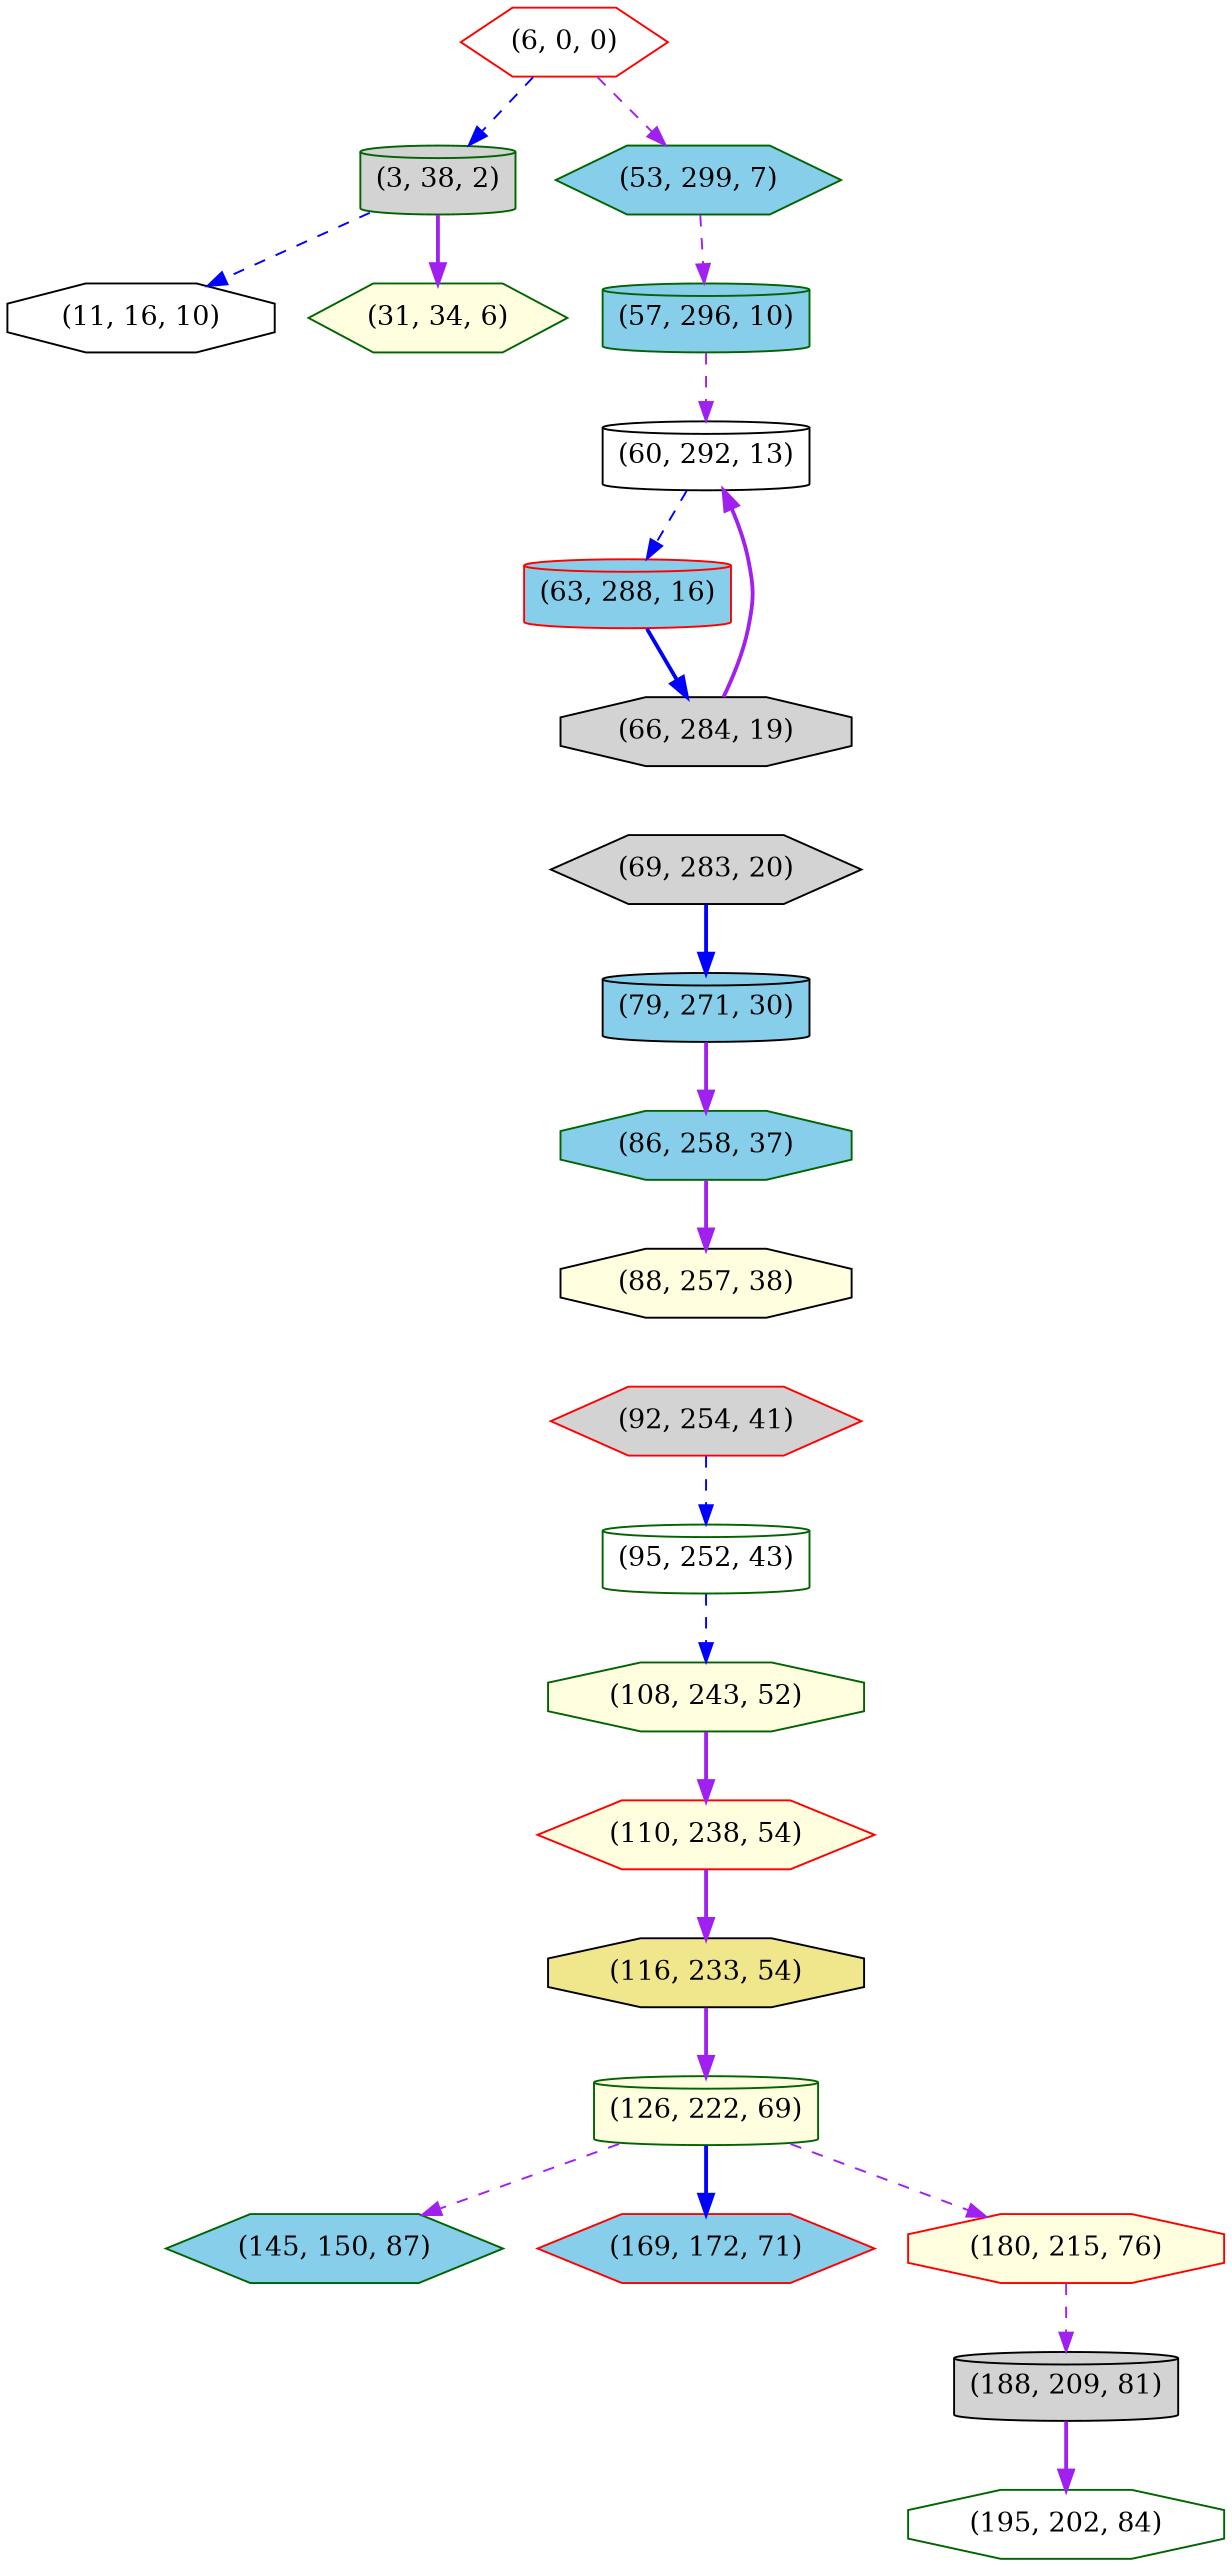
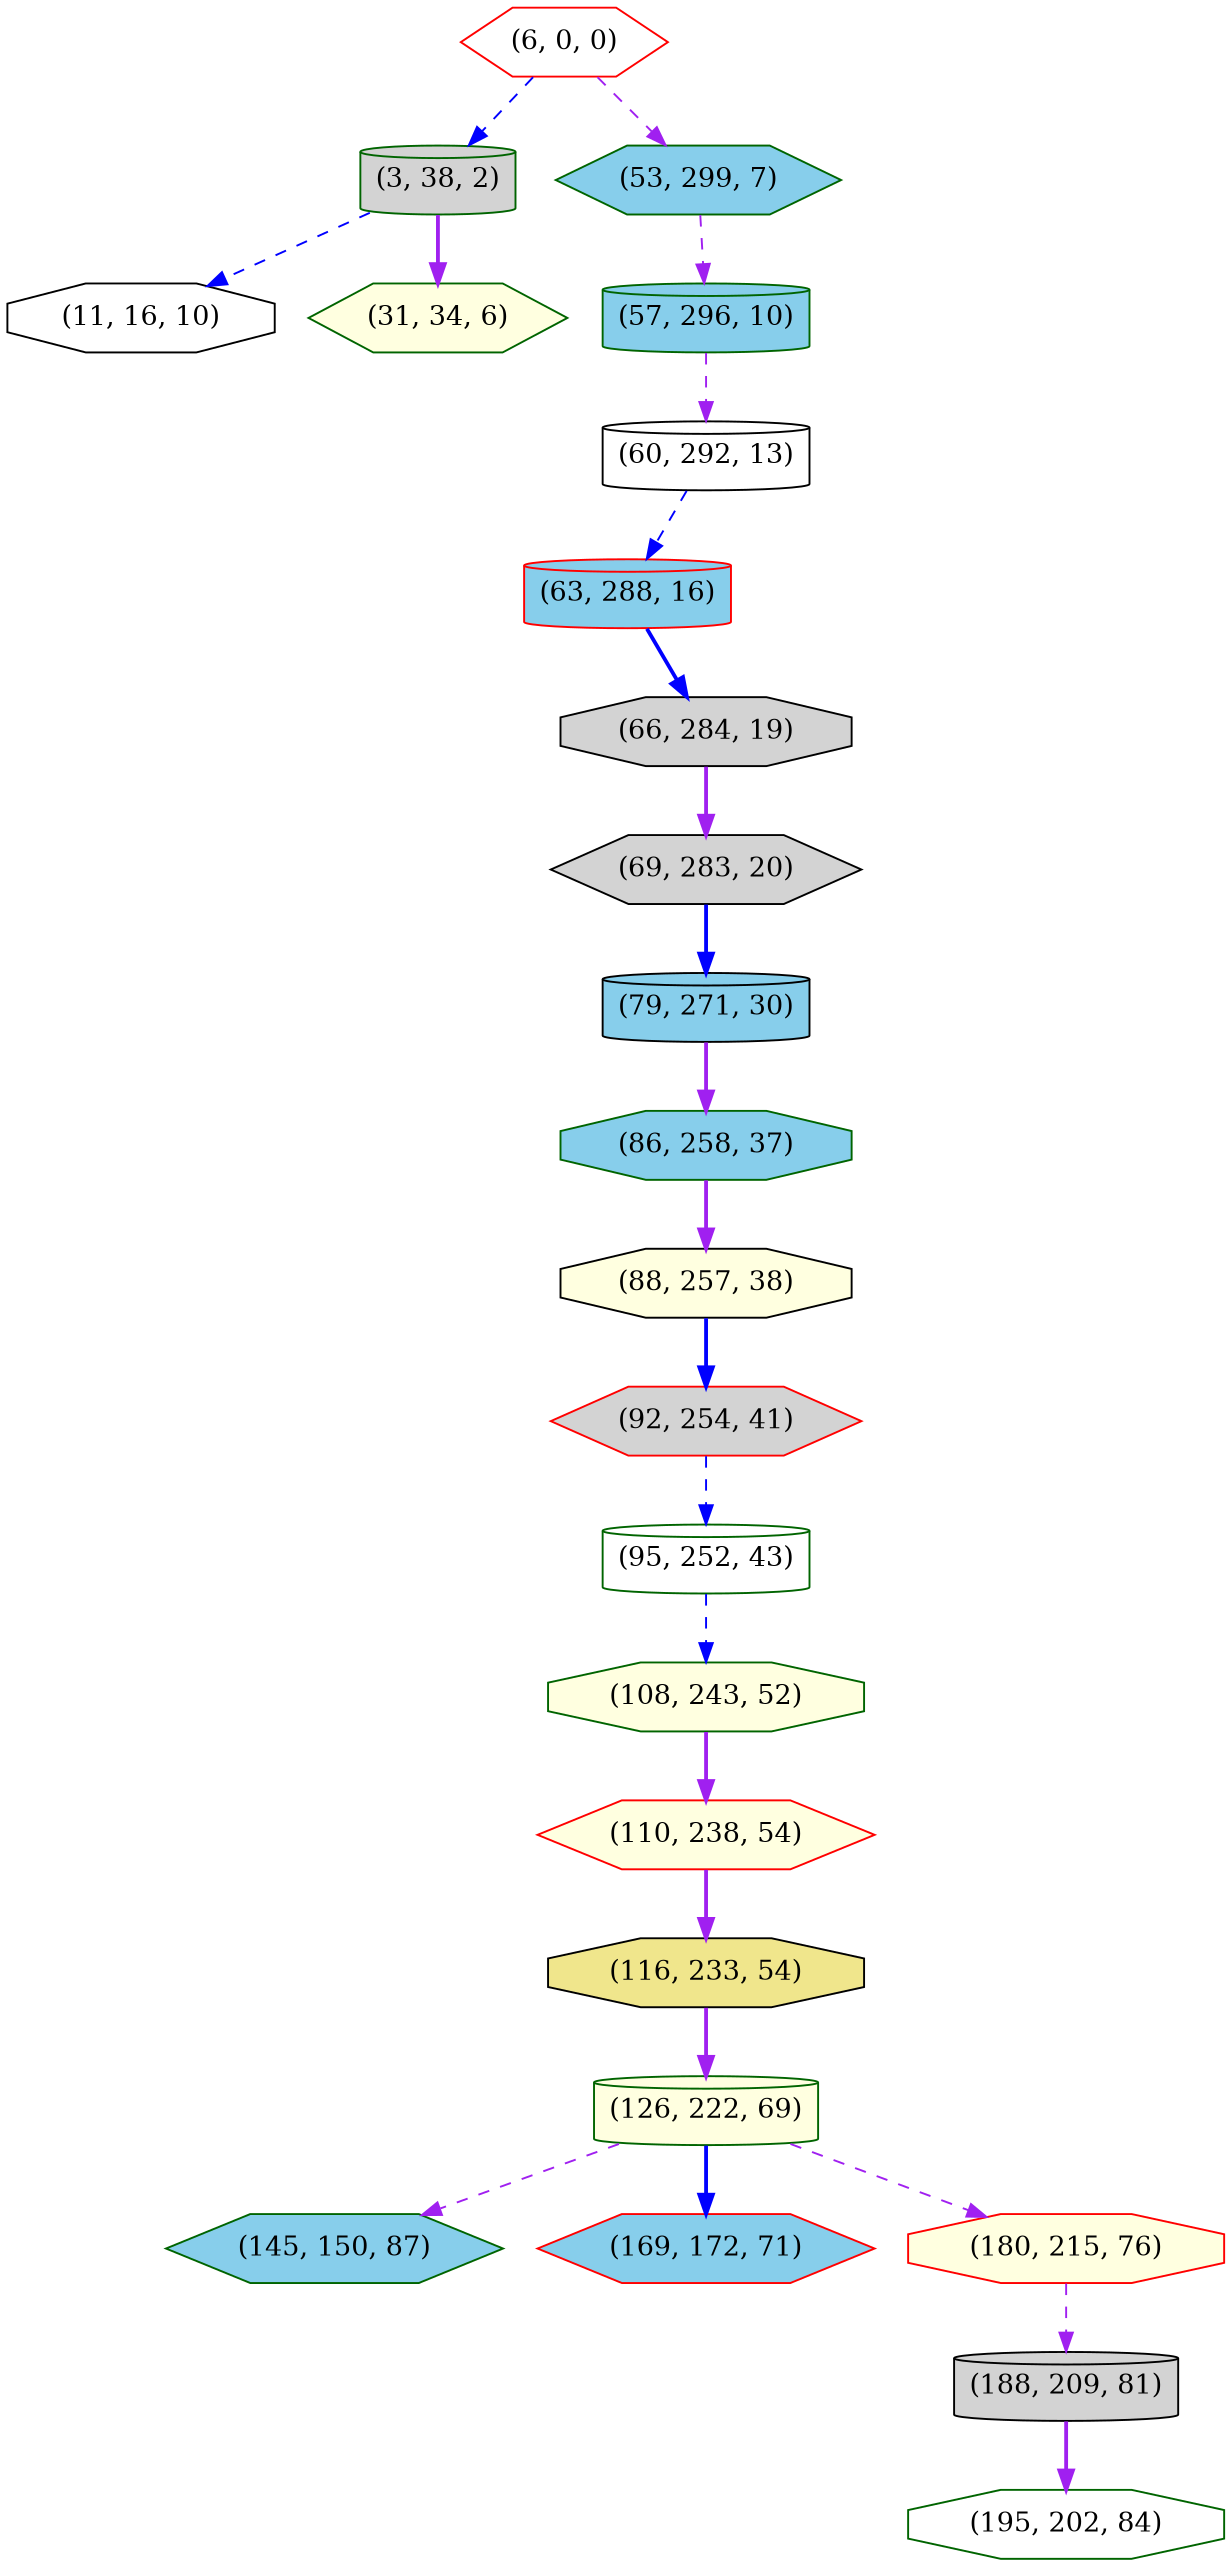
edge "(66, 284, 19)" -> "(60, 292, 13)": now "(66, 284, 19)" -> "(69, 283, 20)"
edge "(88, 257, 38)" -> "(92, 254, 41)": added
